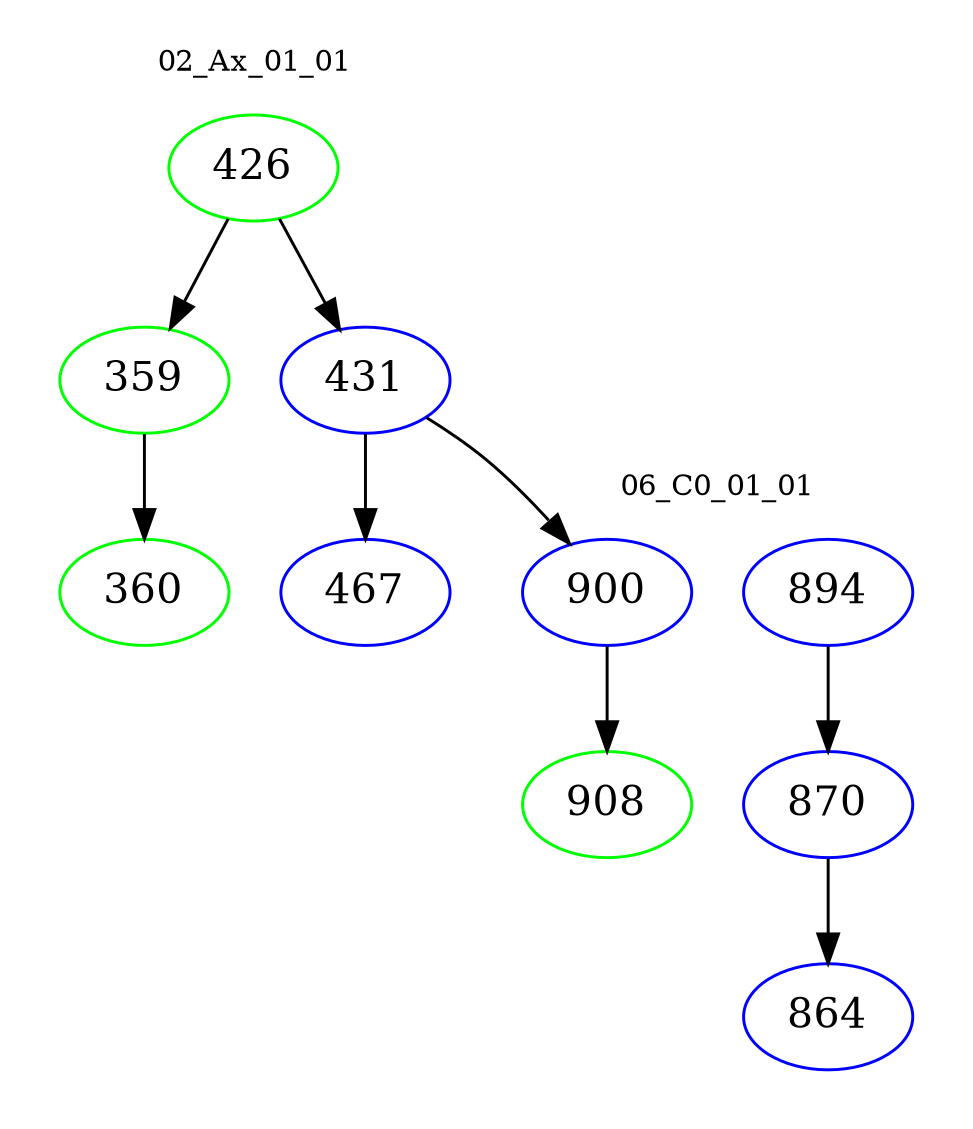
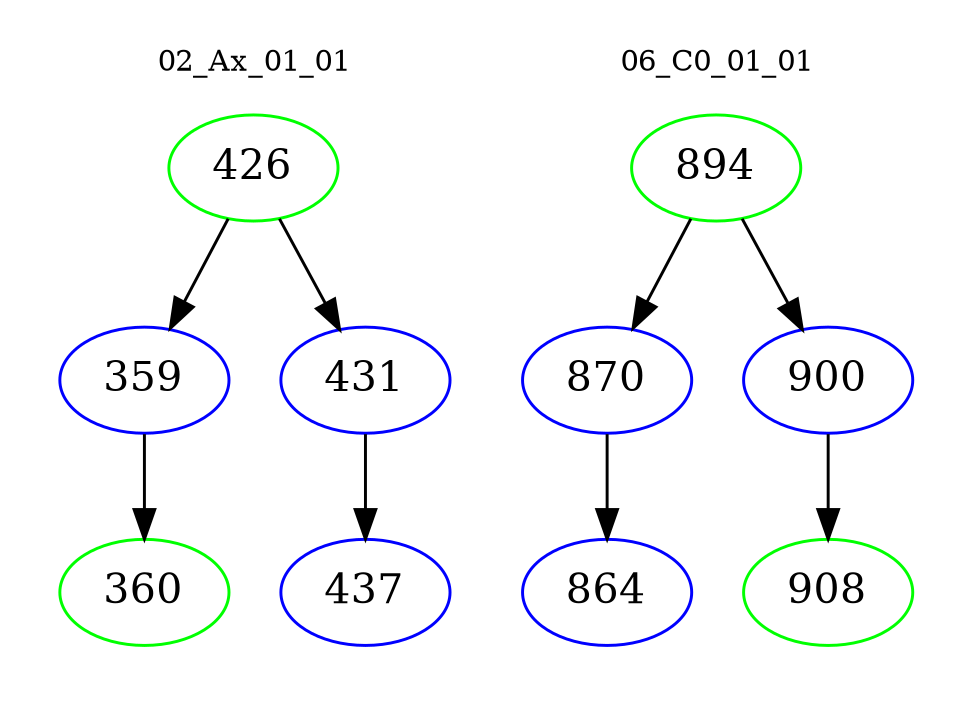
node "359": color green -> blue
edge "431" -> "900": now "894" -> "900"
node "467": label "467" -> "437"
node "894": color blue -> green
